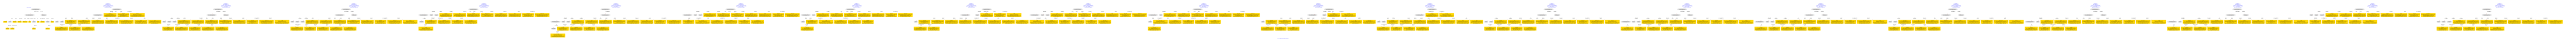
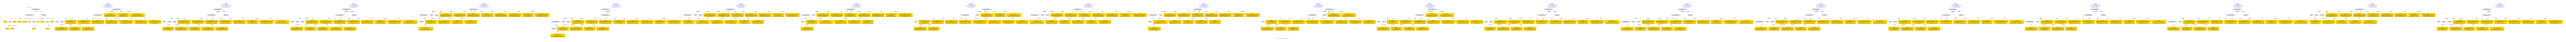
node "Credit": fillcolor gold -> lightgray
